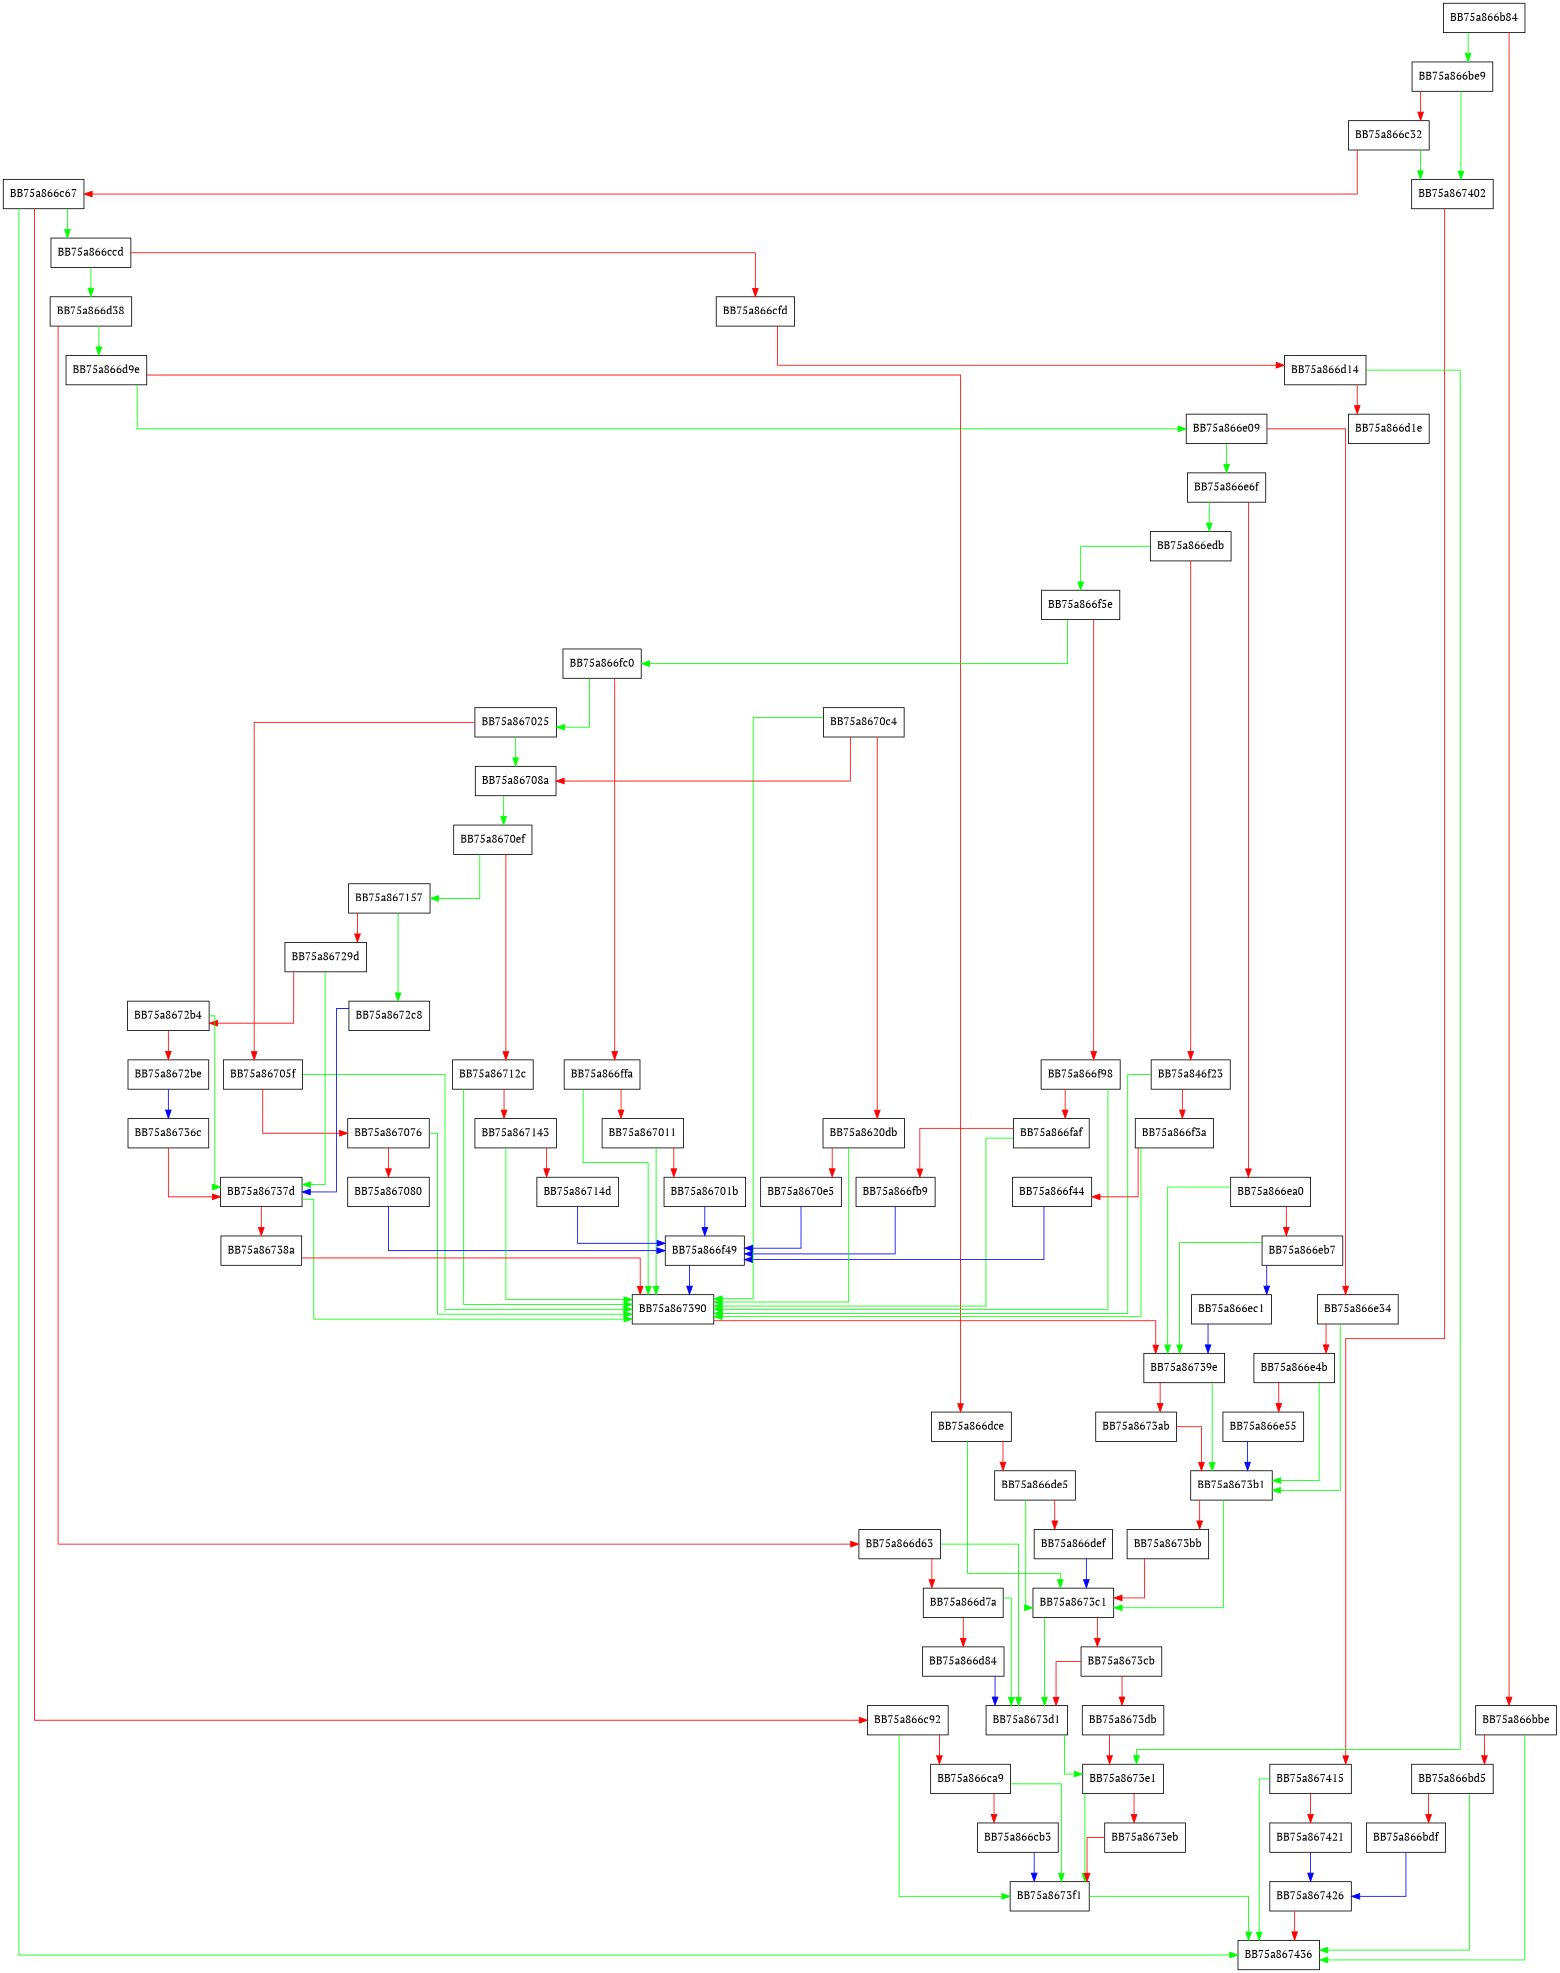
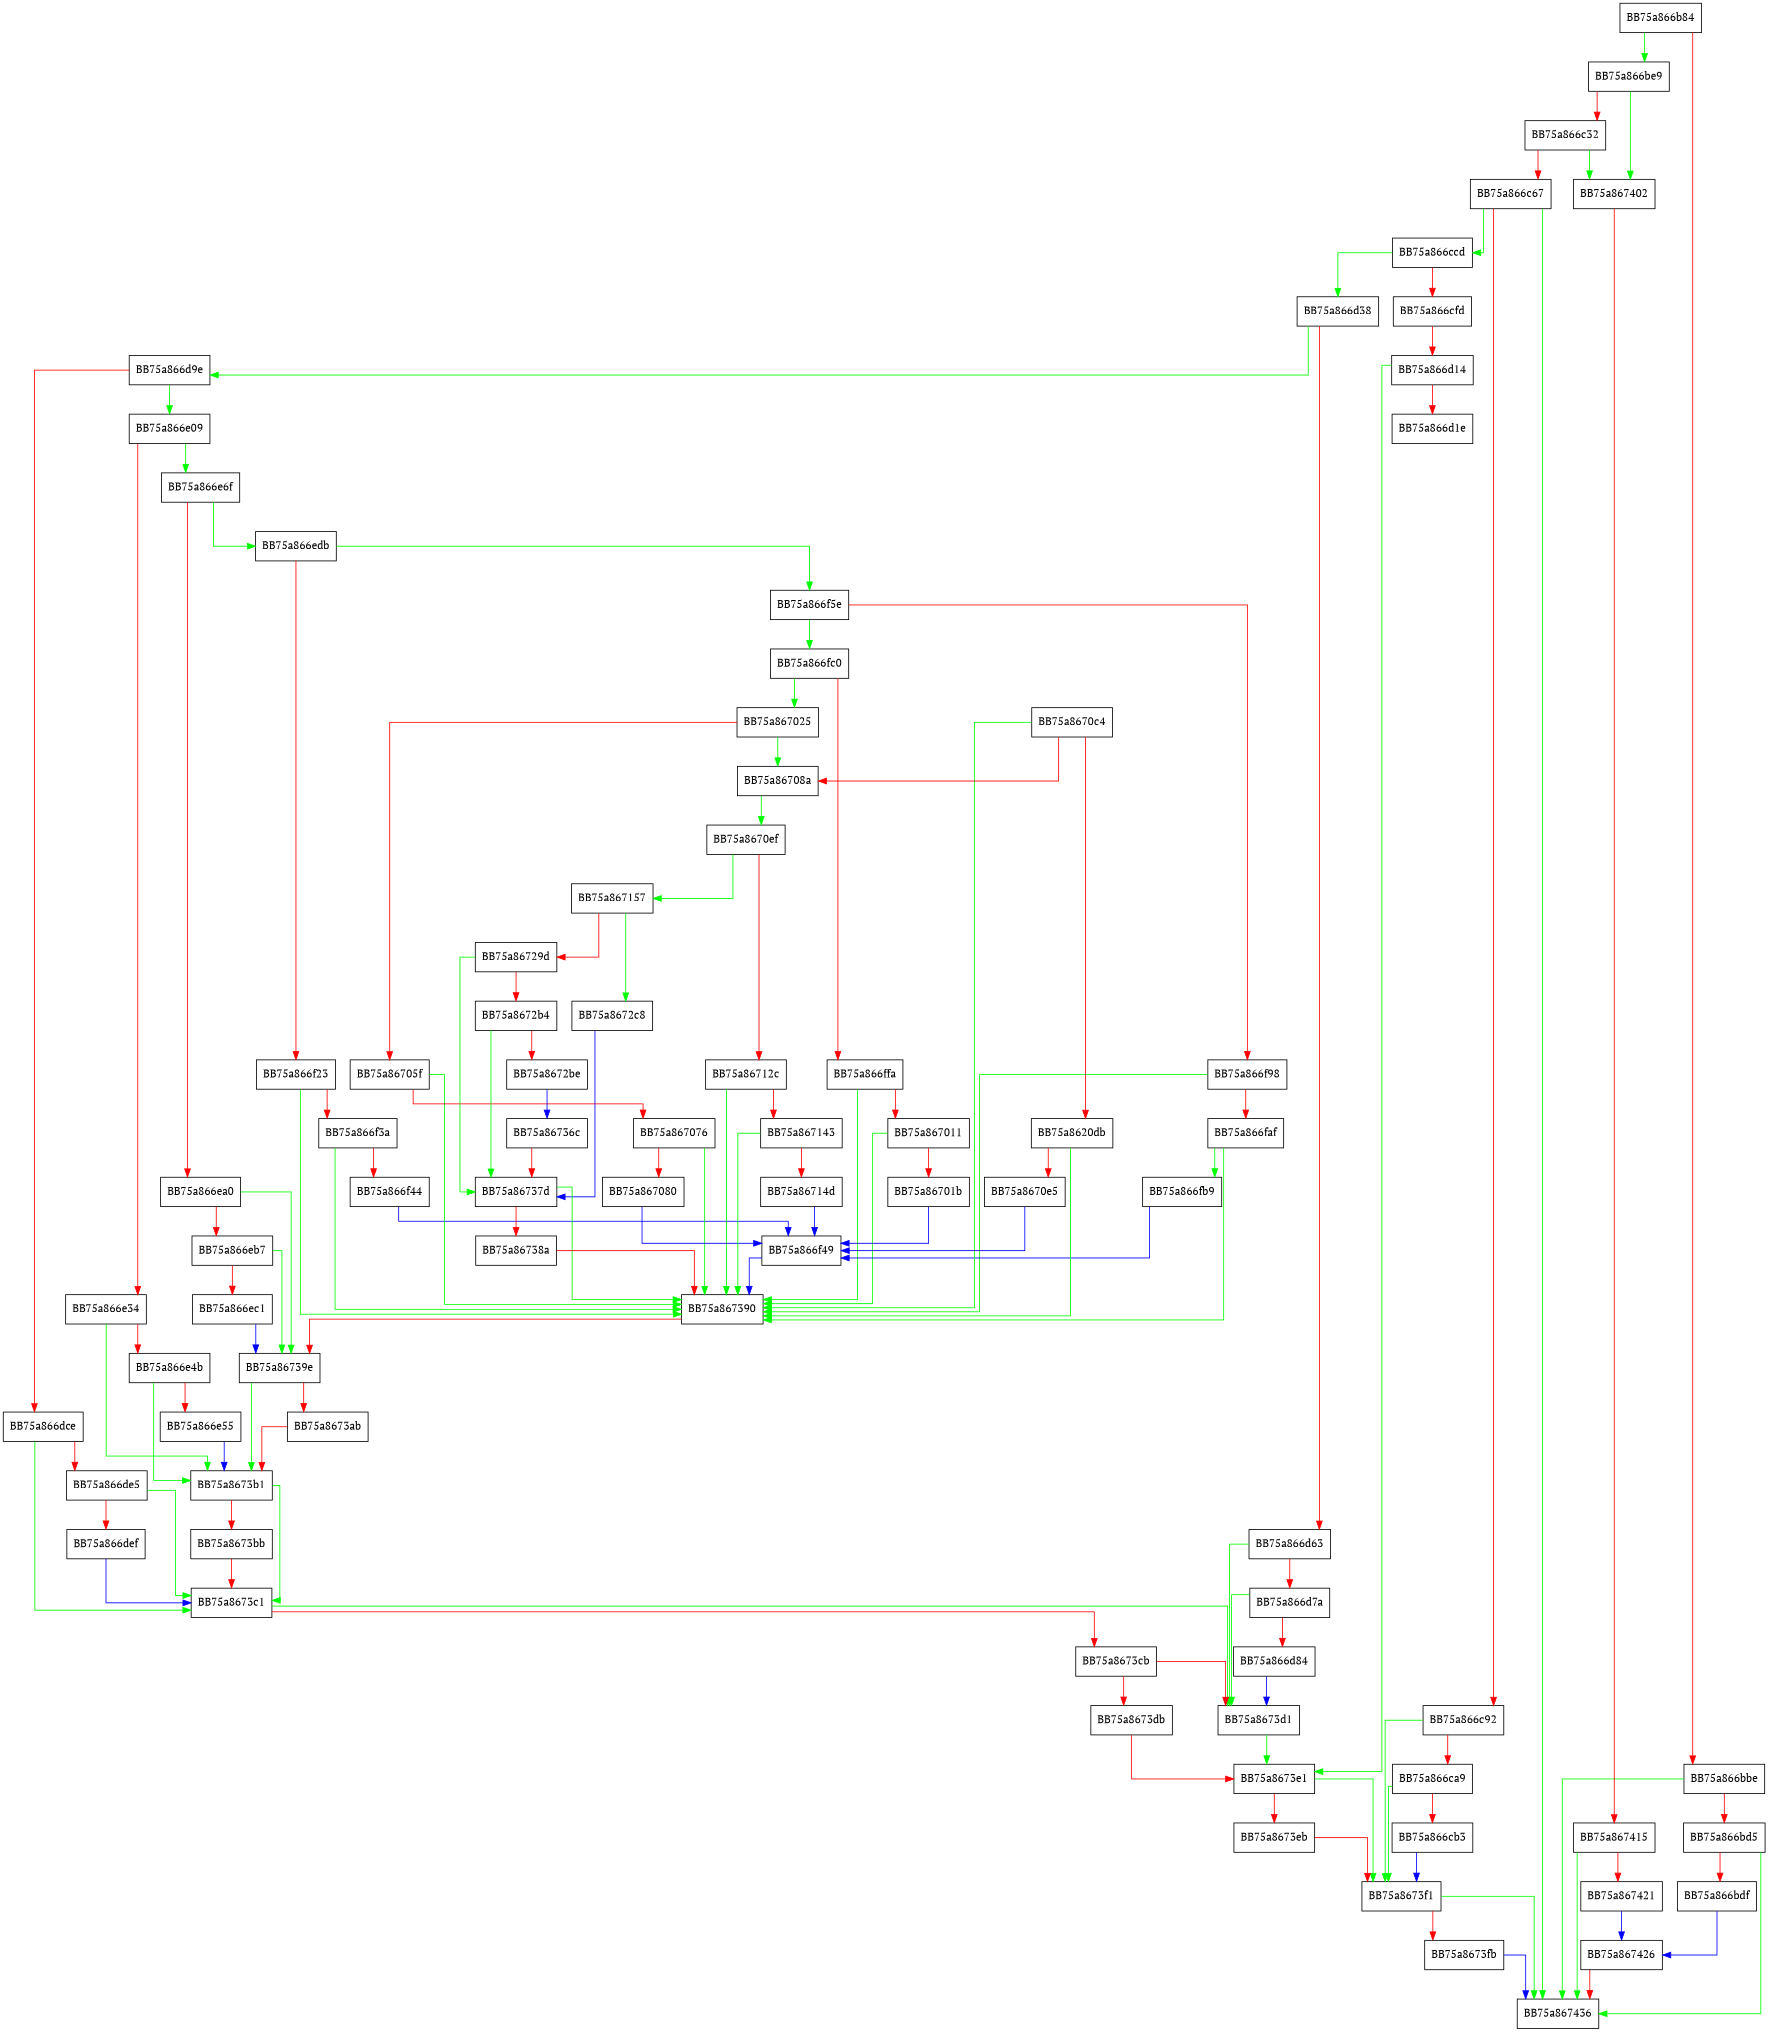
node "BB75a846f23": label "BB75a846f23" -> "BB75a866f23"
edge "BB75a866faf" -> "BB75a866fb9": color red -> green
edge "BB75a866eb7" -> "BB75a866ec1": color blue -> red
node "BB75a8673fb": added
